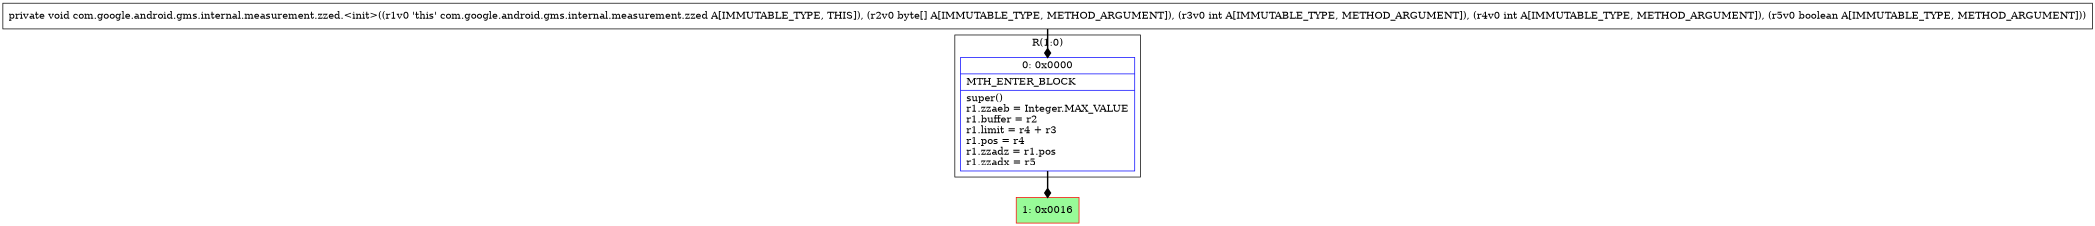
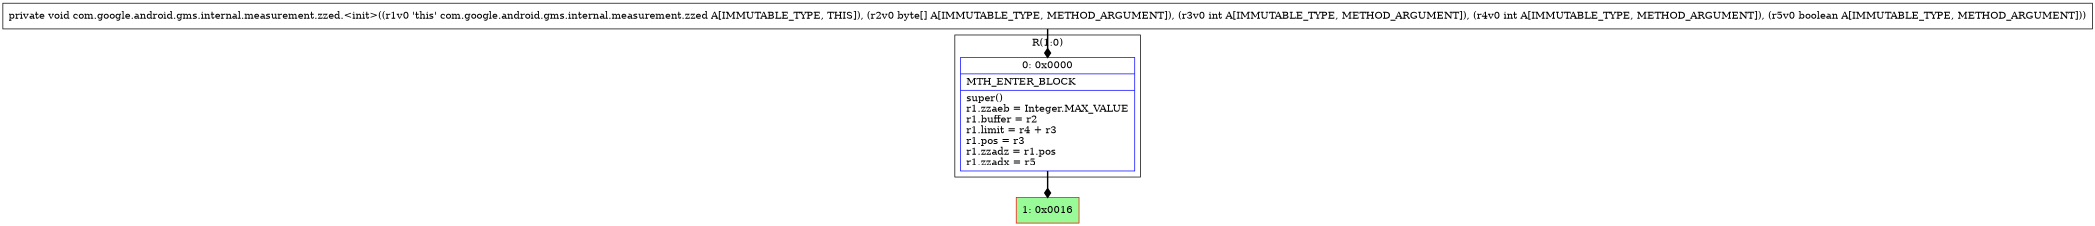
node "0: 0x0000": text "r1.pos = r4" -> "r1.pos = r3"
